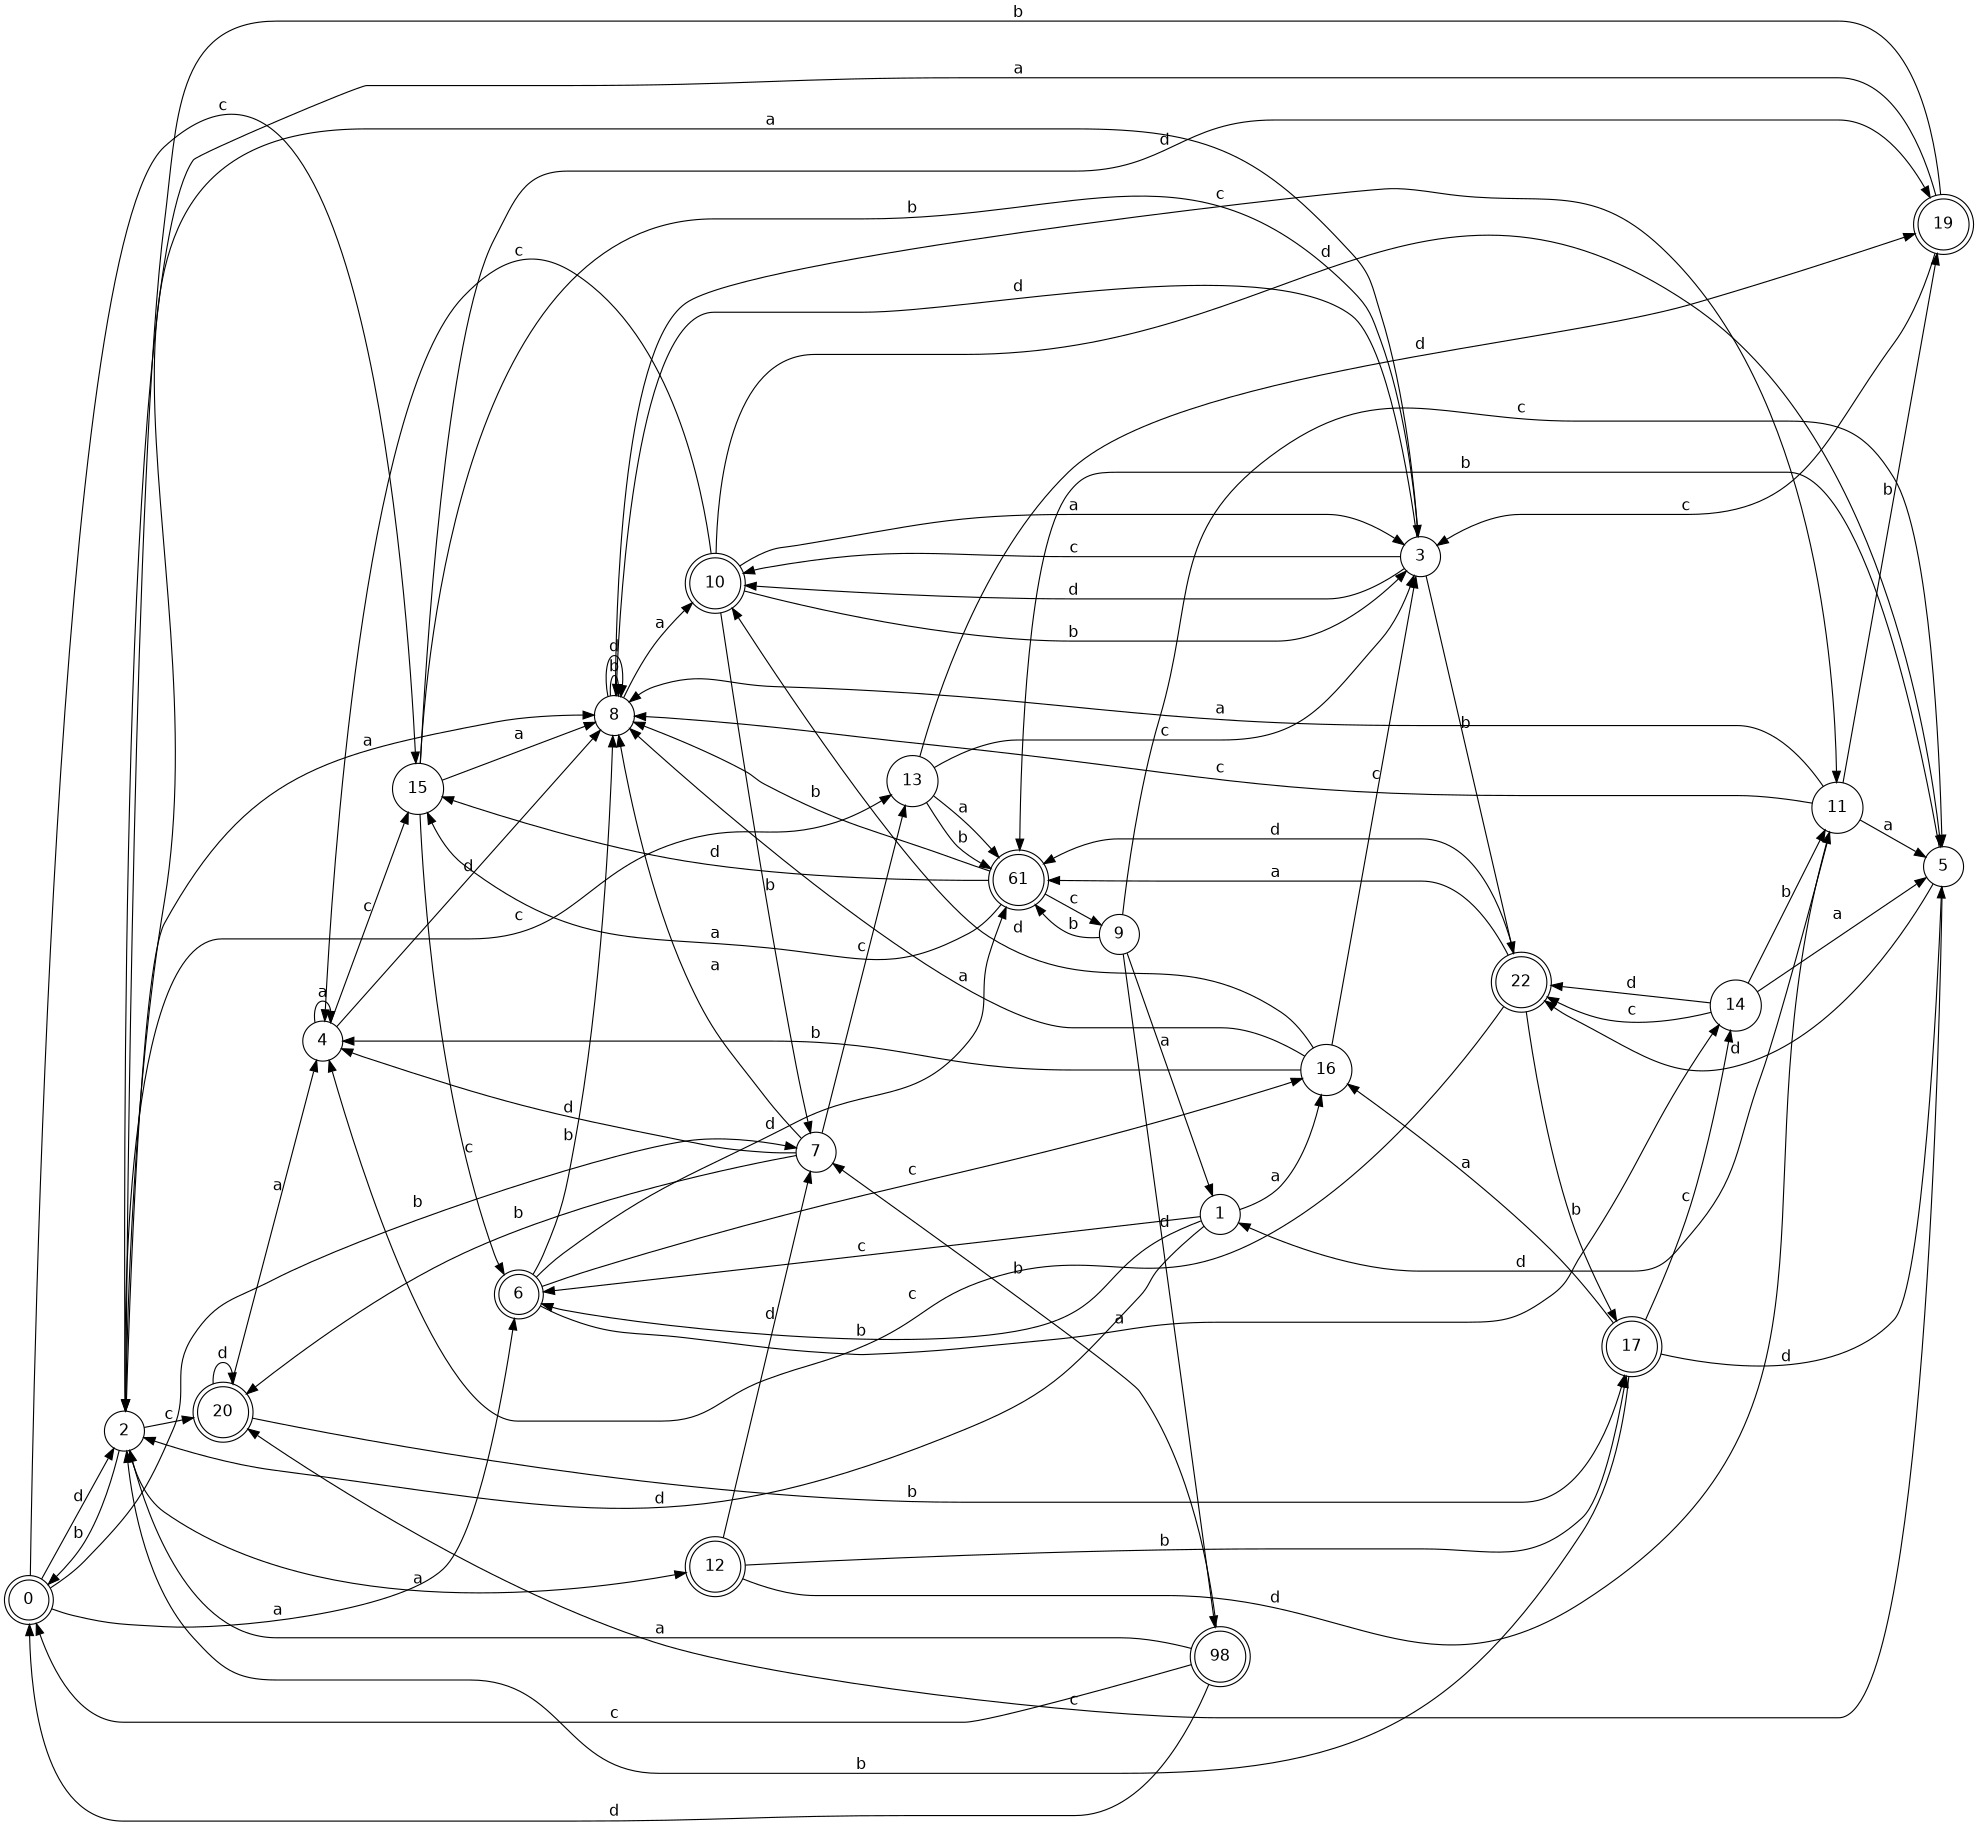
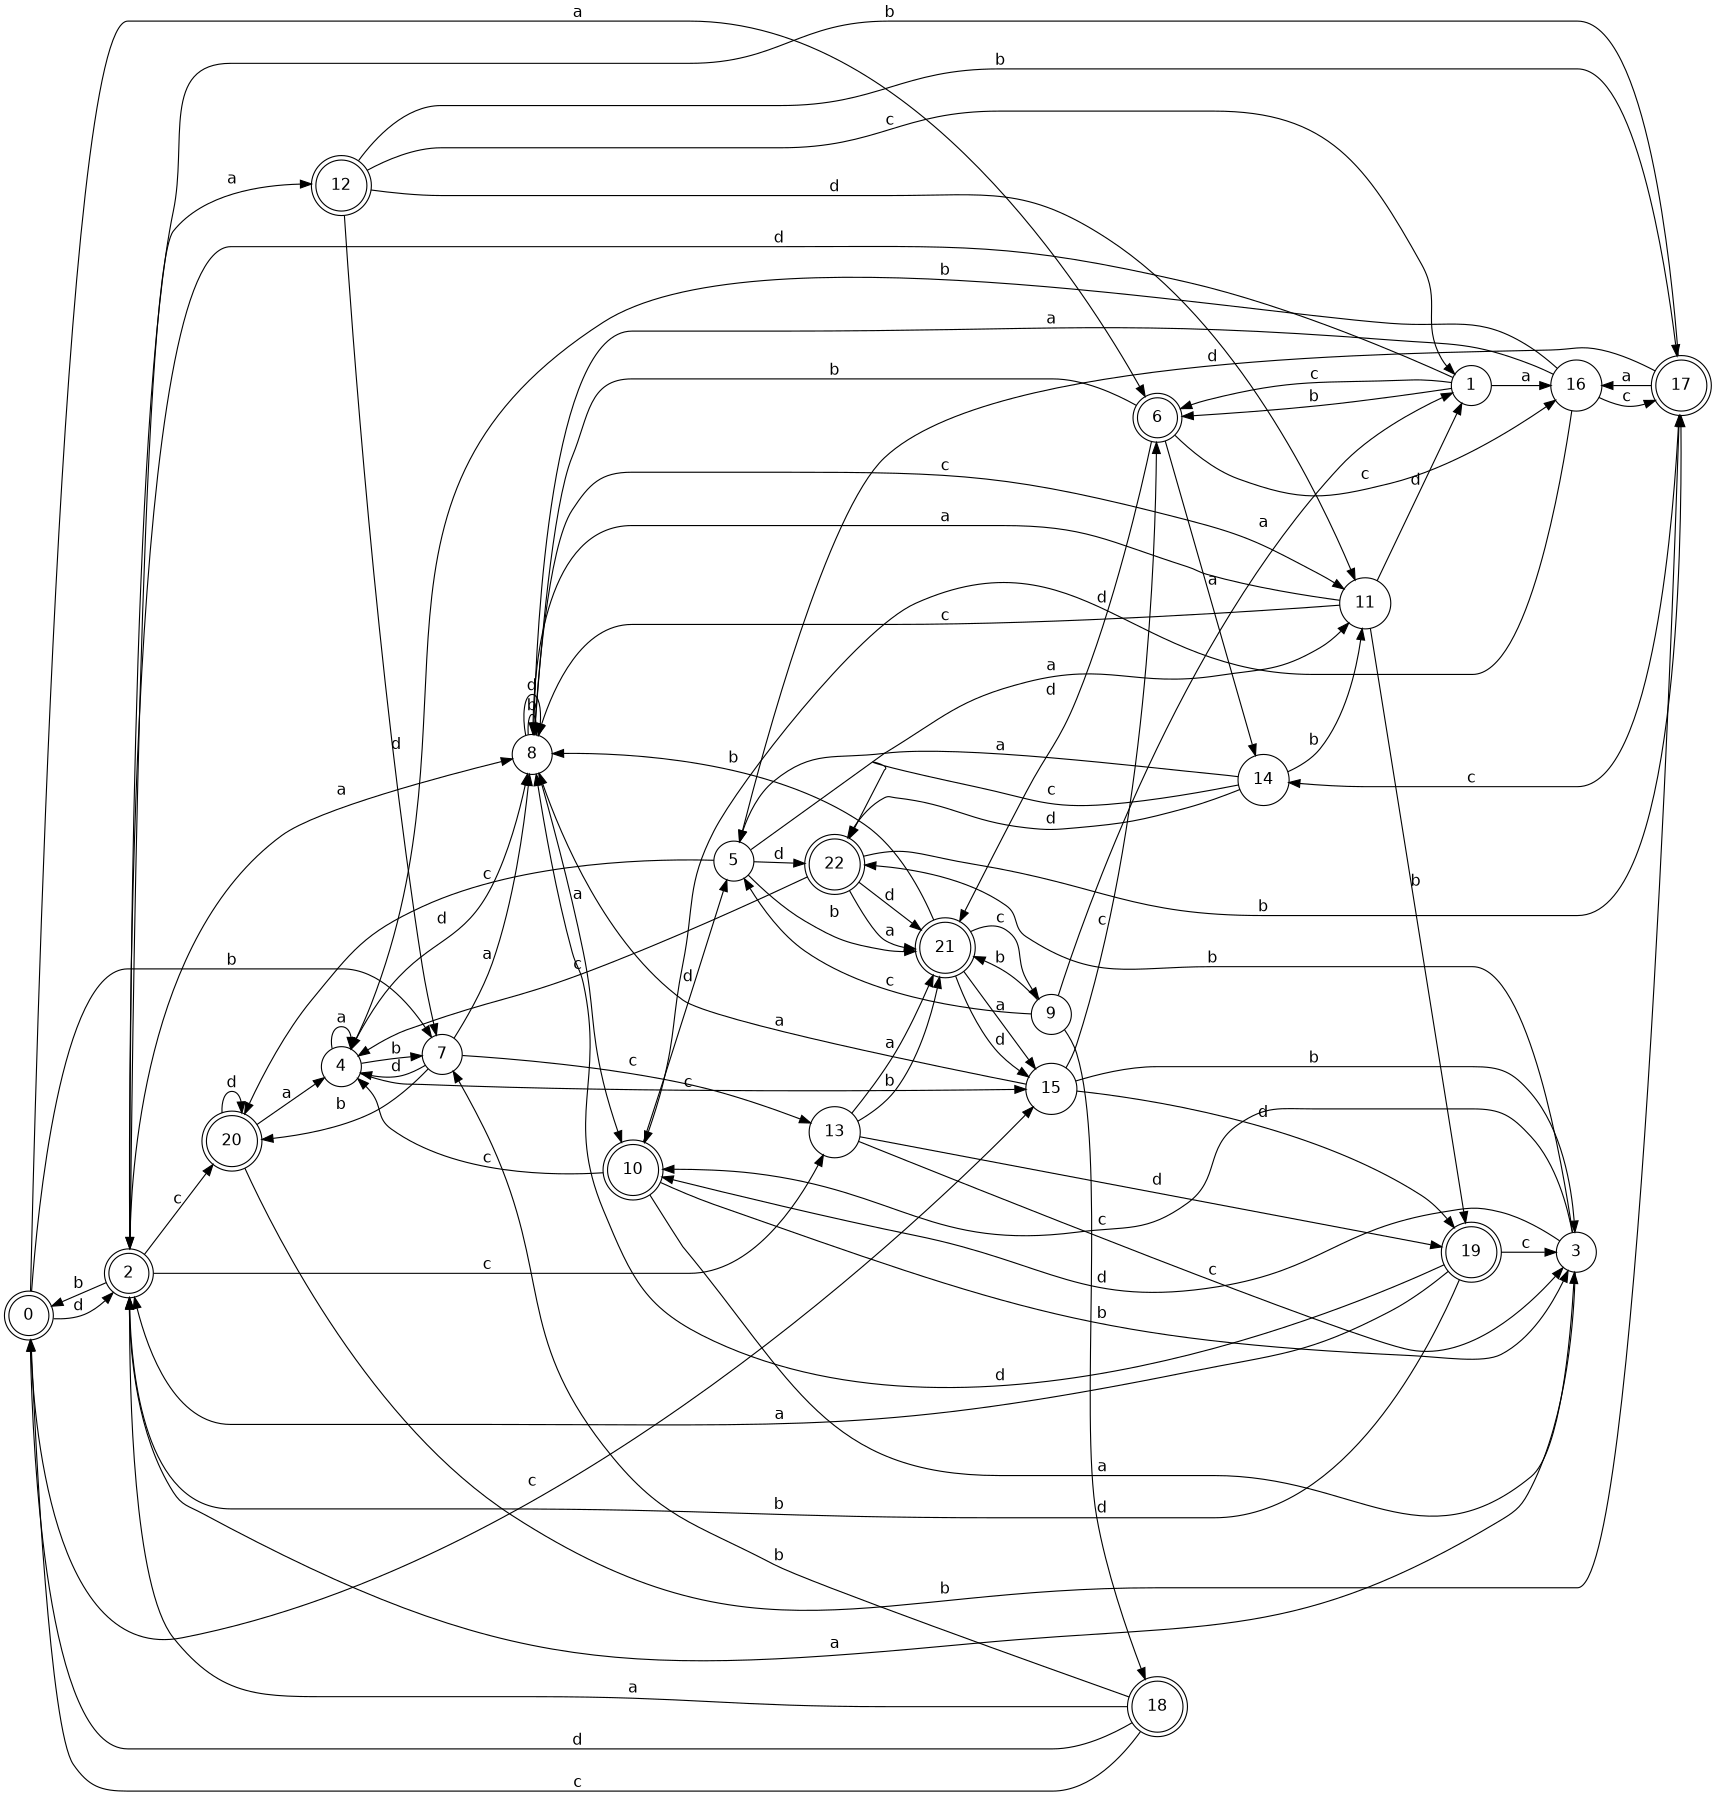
edge "12" -> "1": added, label "c"
edge "3" -> "8": now "19" -> "8"
edge "16" -> "3": now "16" -> "17"
edge "11" -> "5": reversed
edge "10" -> "7": now "4" -> "7"
node "61": label "61" -> "21"
node "2": shape circle -> doublecircle
node "98": label "98" -> "18"
